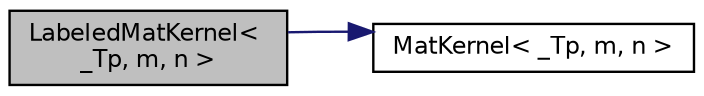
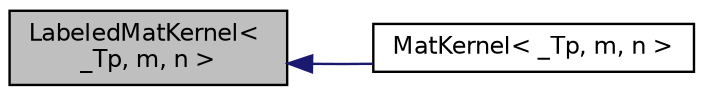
edge "LabeledMatKernel< _Tp, m, n >" -> "MatKernel< _Tp, m, n >": reversed
